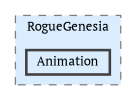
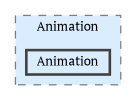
cluster "RogueGenesia": label "RogueGenesia" -> "Animation"
